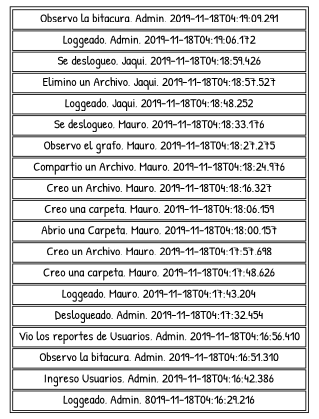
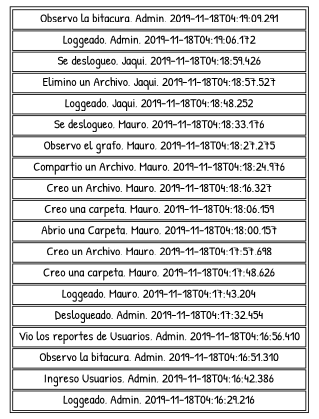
node "Observo la bitacura, Admin, 2019-11-18T04:19:09.291": text "Loggeado, Admin, 8019-11-18T04:16:29.216" -> "Loggeado, Admin, 2019-11-18T04:16:29.216"
